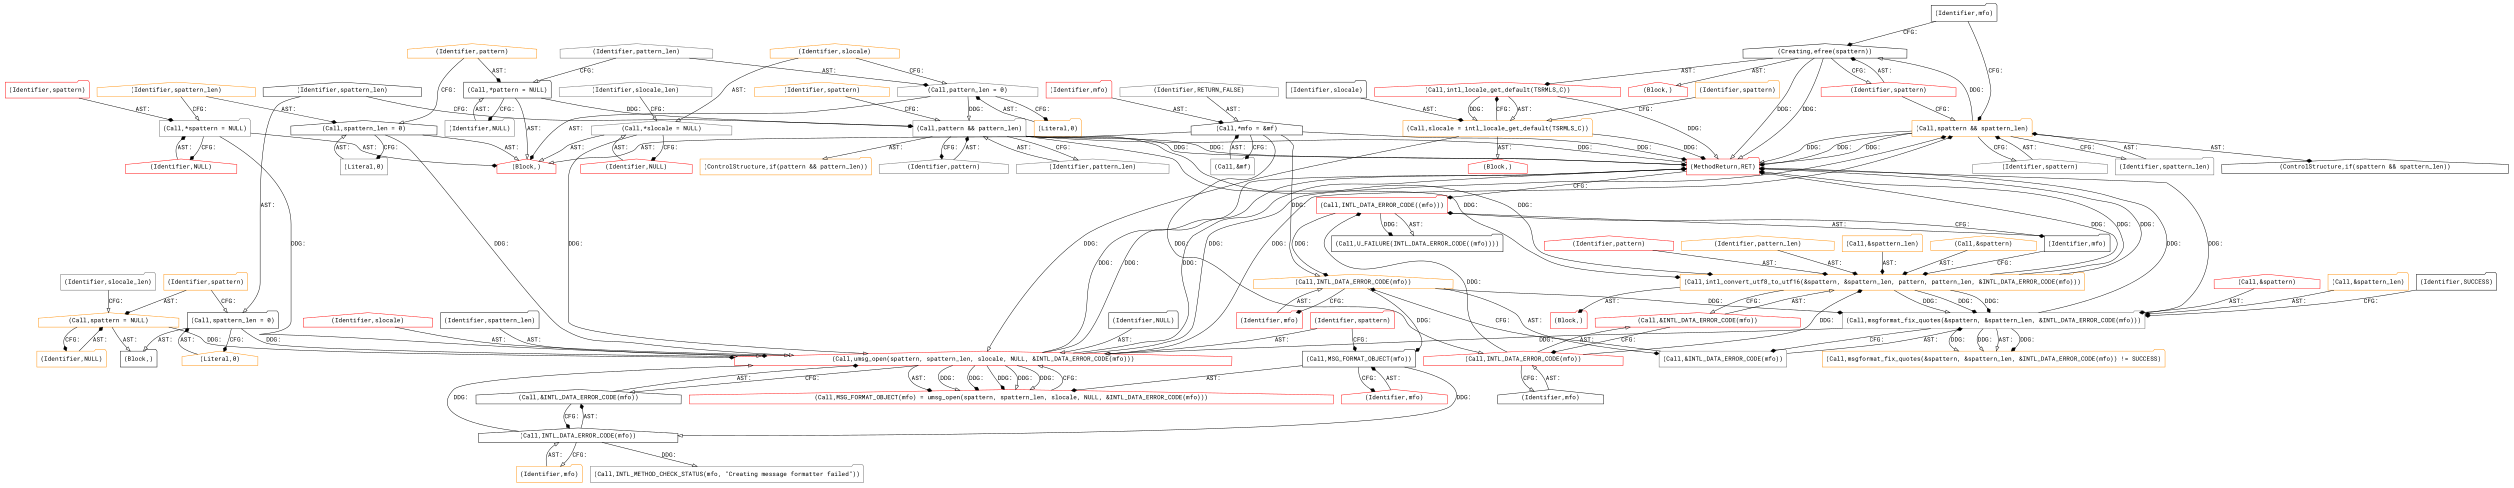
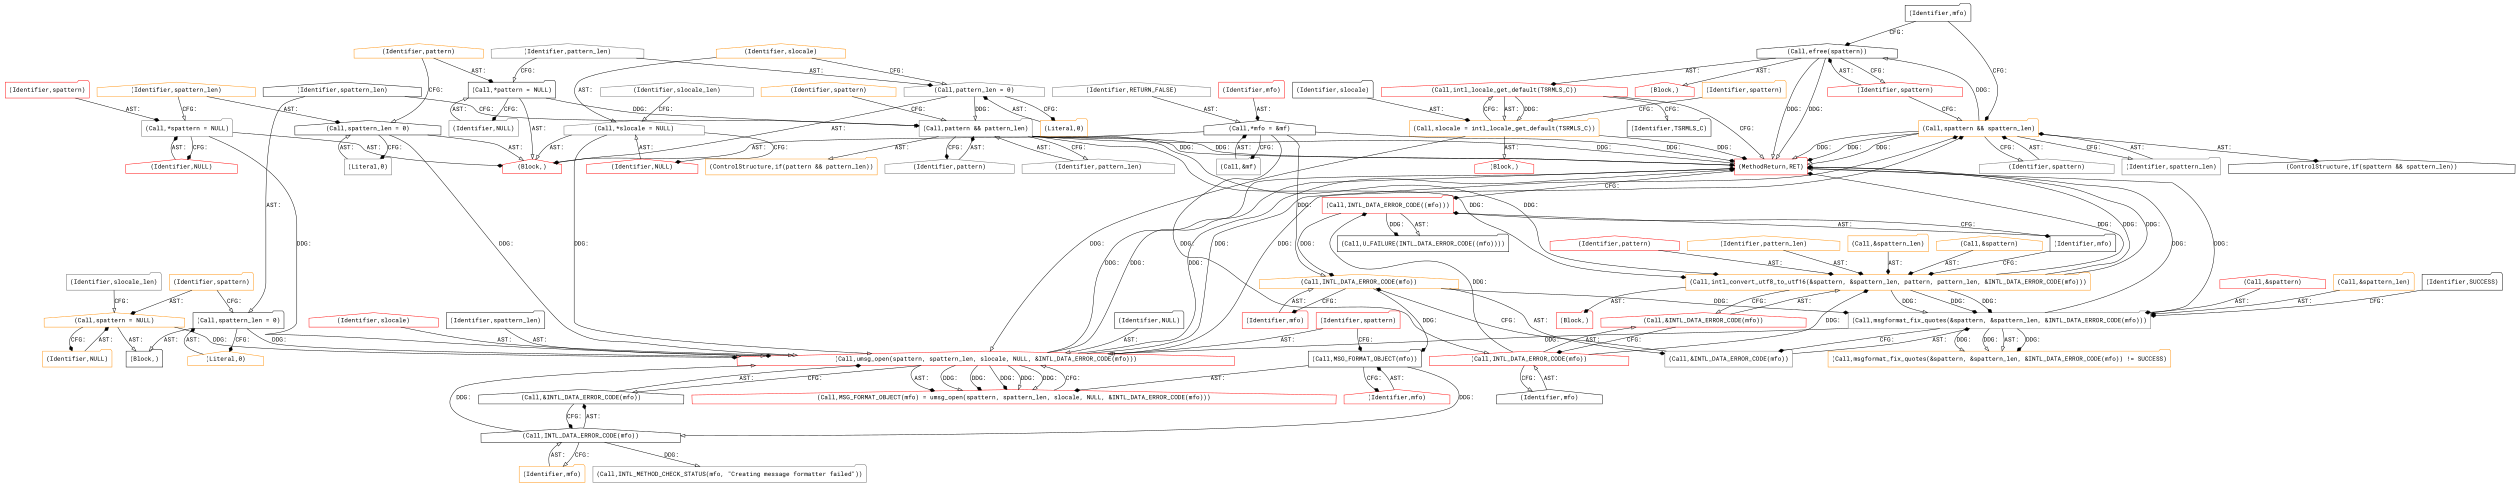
node "(Creating,efree(spattern))": label "(Creating,efree(spattern))" -> "(Call,efree(spattern))"
edge "(Call,slocale = intl_locale_get_default(TSRMLS_C))" -> "(Call,intl_locale_get_default(TSRMLS_C))": arrowhead diamond -> onormal
node "(Identifier,TSRMLS_C)": added
edge "(Call,intl_locale_get_default(TSRMLS_C))" -> "(MethodReturn,RET)": label "DDG: " -> "CFG: "
